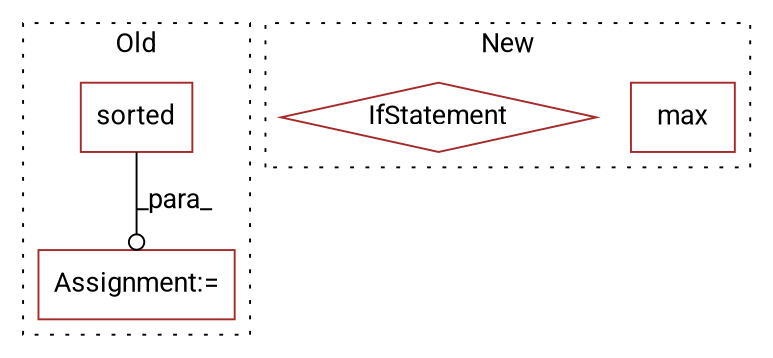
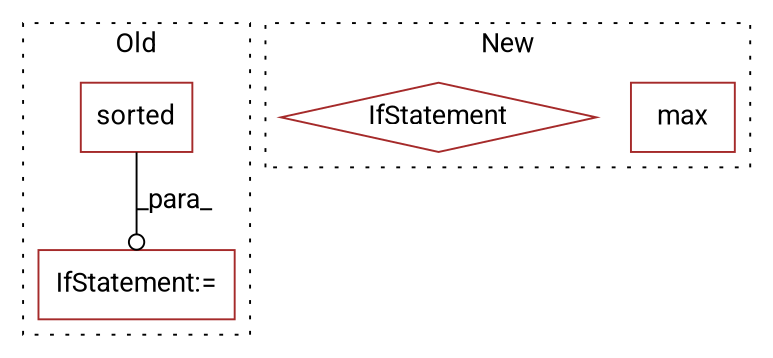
node "Assignment:=": label "Assignment:=" -> "IfStatement:="
